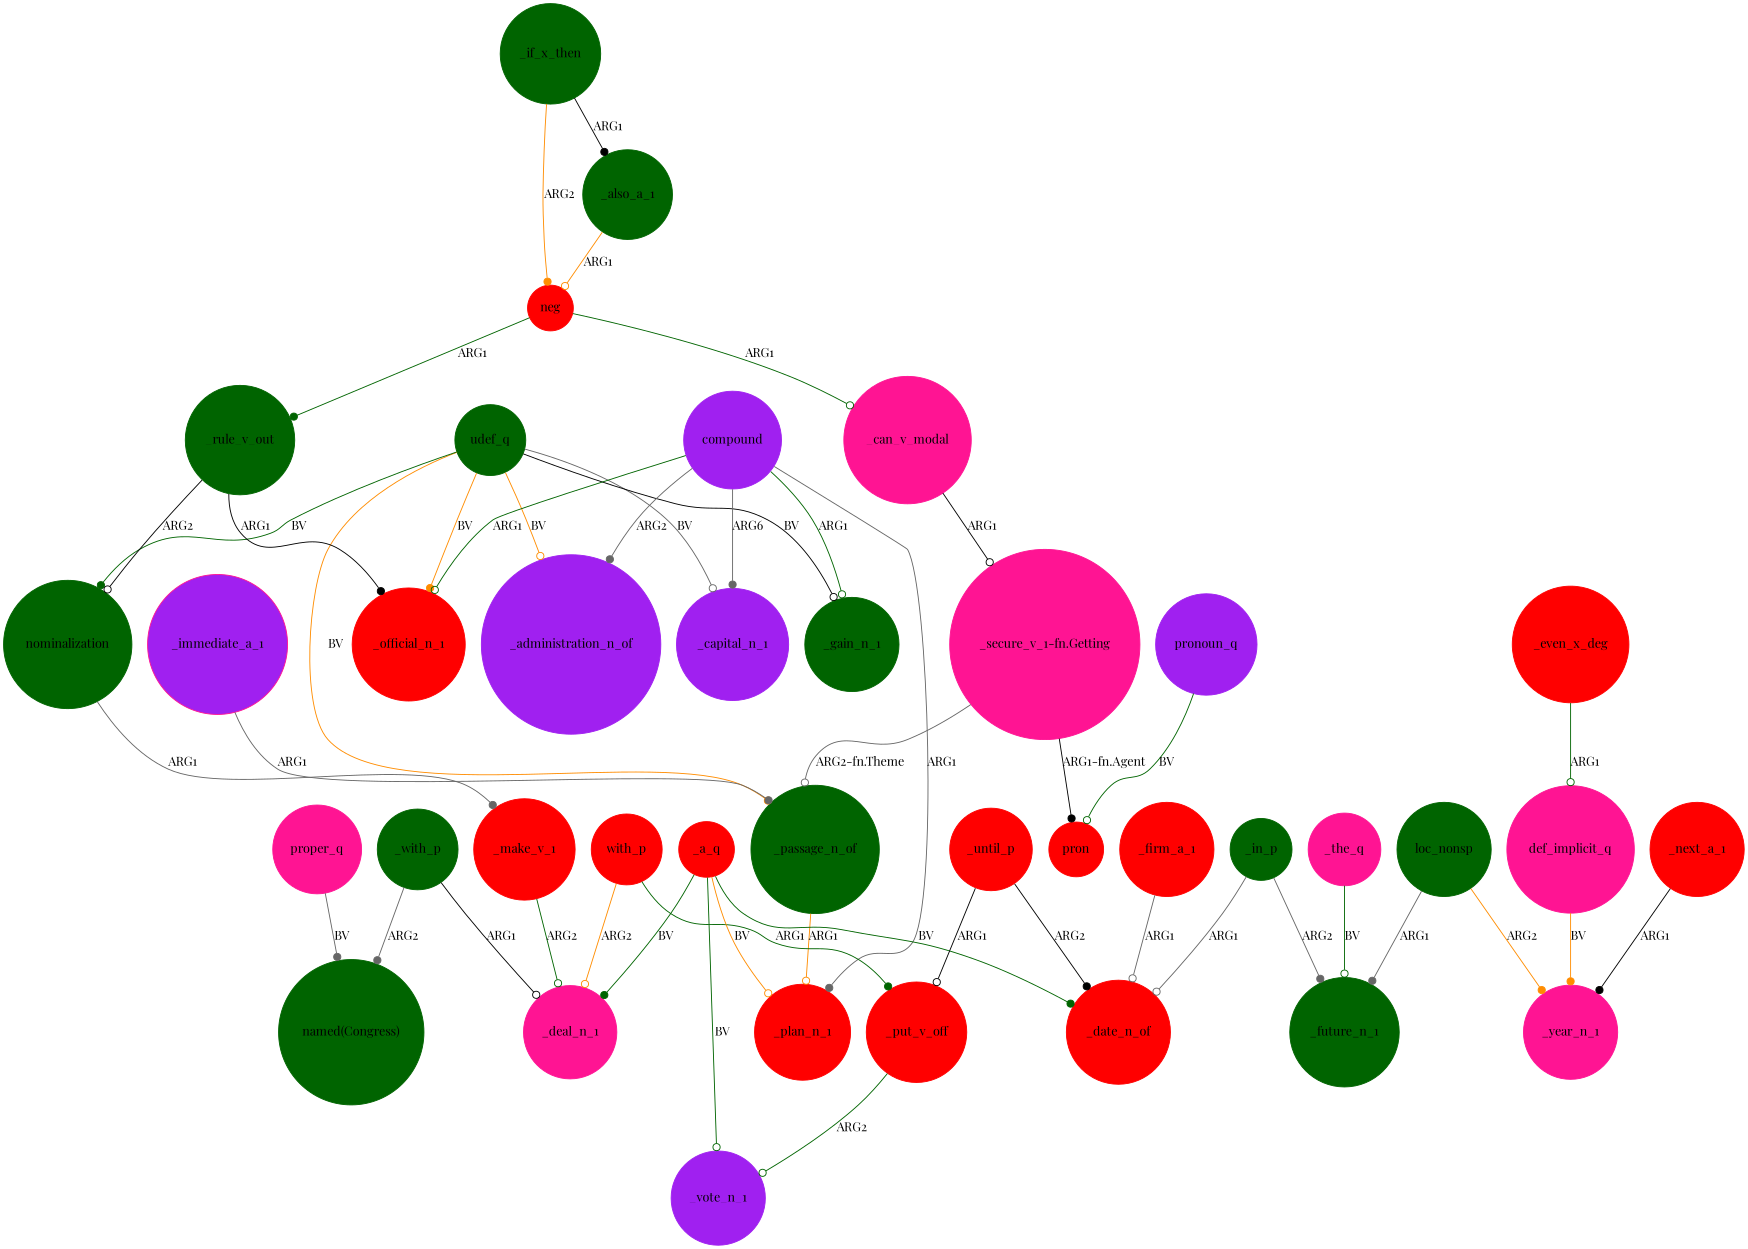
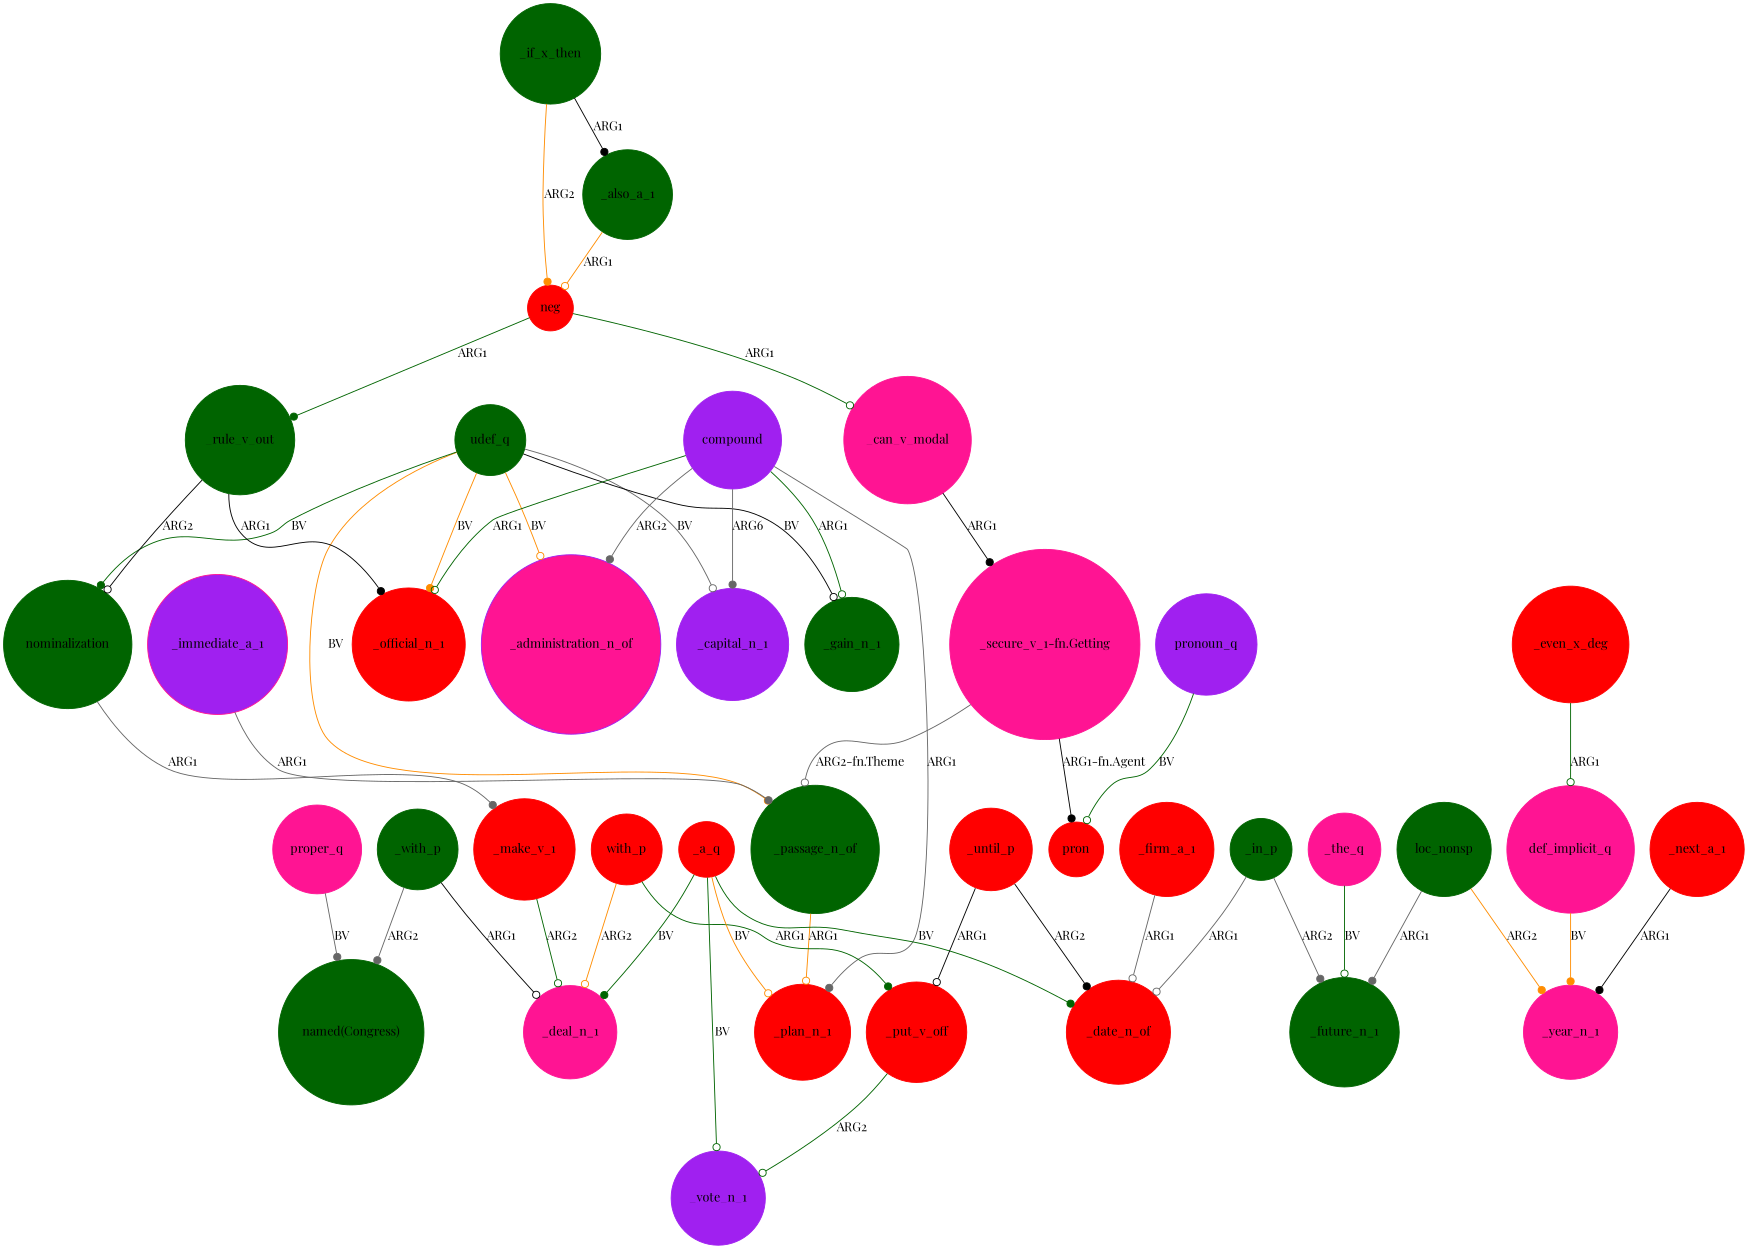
edge "_can_v_modal" -> "_secure_v_1-fn.Getting": arrowhead odot -> dot
node "_administration_n_of": fillcolor purple -> deeppink
